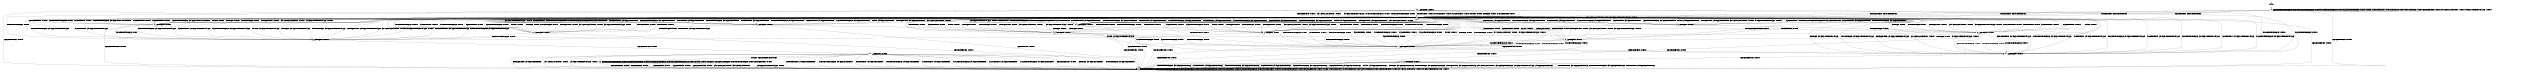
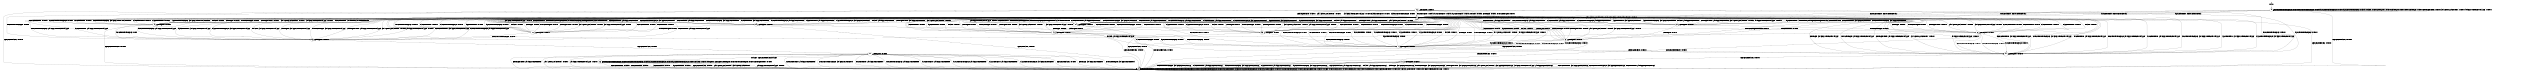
edge "s1" -> "s4": added, label "PSK_CLIENT_HELLO / SERVER_HELLO,SERVER_HELLO_DONE"
edge "s8" -> "s6": now "s2" -> "s6"
edge "s12" -> "s3": removed, label "CHANGE_CIPHER_SPEC / TIMEOUT"
edge "s7" -> "s3": removed, label "CHANGE_CIPHER_SPEC / TIMEOUT"
edge "s8" -> "s3": label "CHANGE_CIPHER_SPEC / TIMEOUT" -> "CHANGE_CIPHER_RECORD / TIMEOUT"
